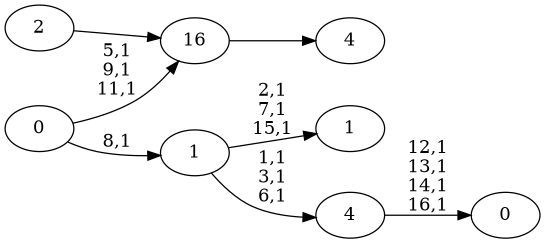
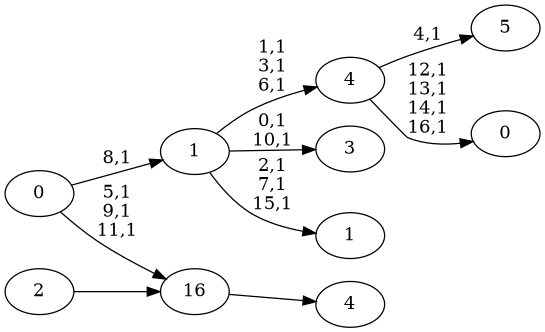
node "5": added
node "3": added
